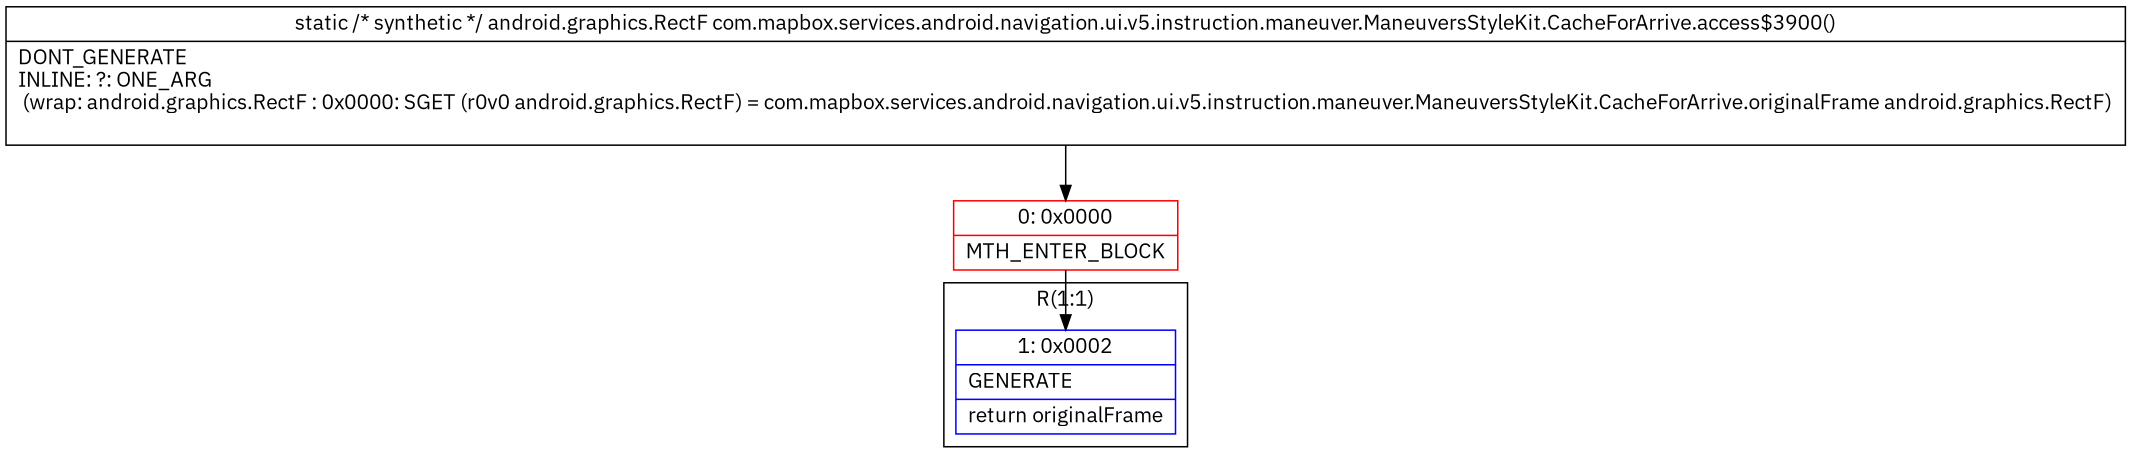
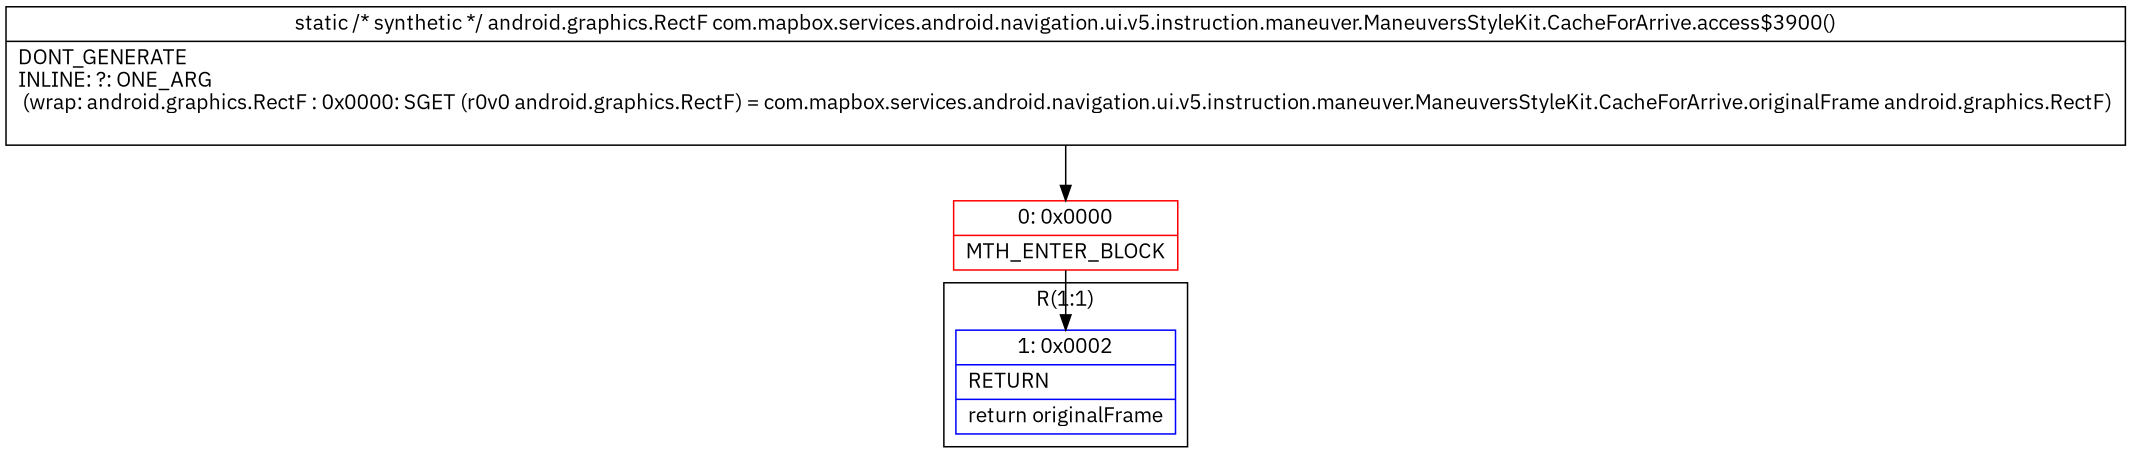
node "1: 0x0002": text "GENERATE" -> "RETURN"
